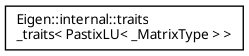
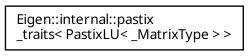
node "Eigen::internal::traits _traits< PastixLU< _MatrixType > >": label "Eigen::internal::traits _traits< PastixLU< _MatrixType > >" -> "Eigen::internal::pastix _traits< PastixLU< _MatrixType > >"
